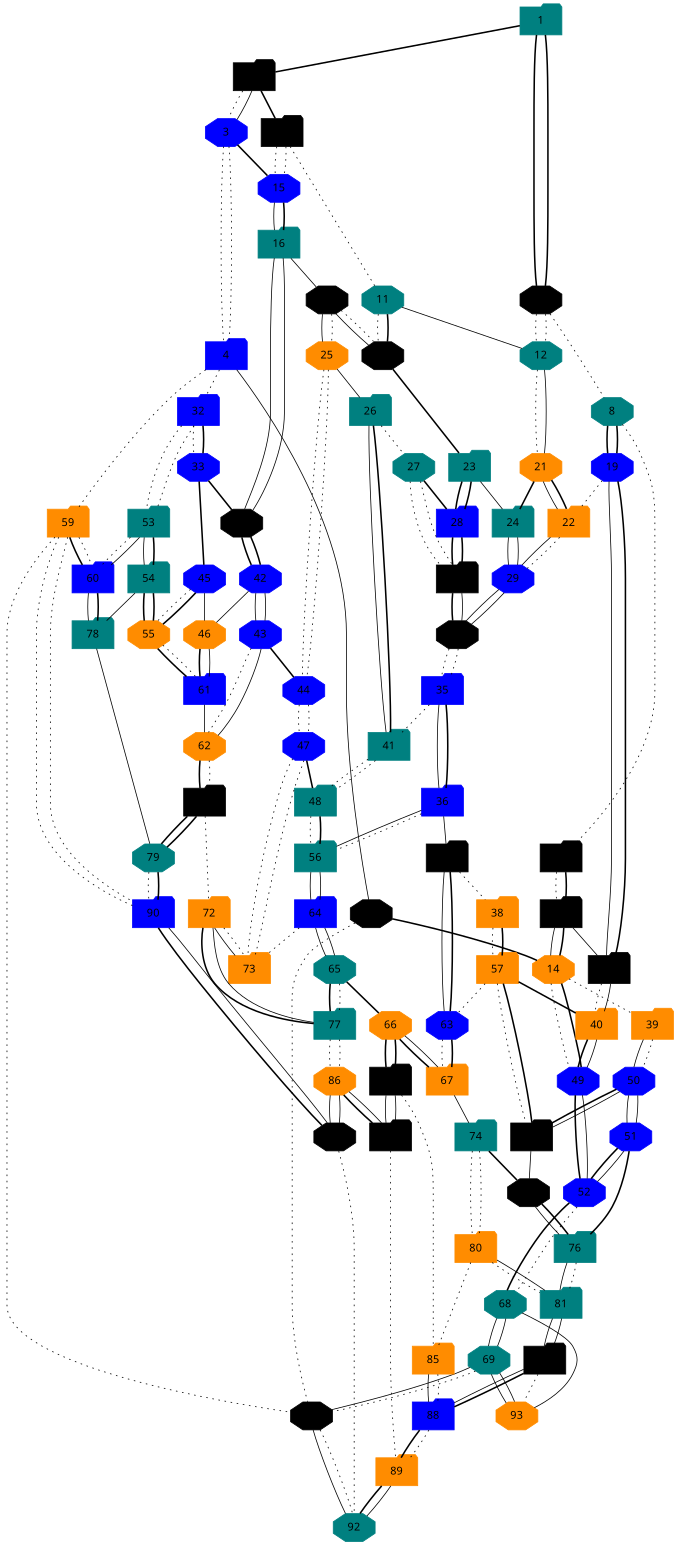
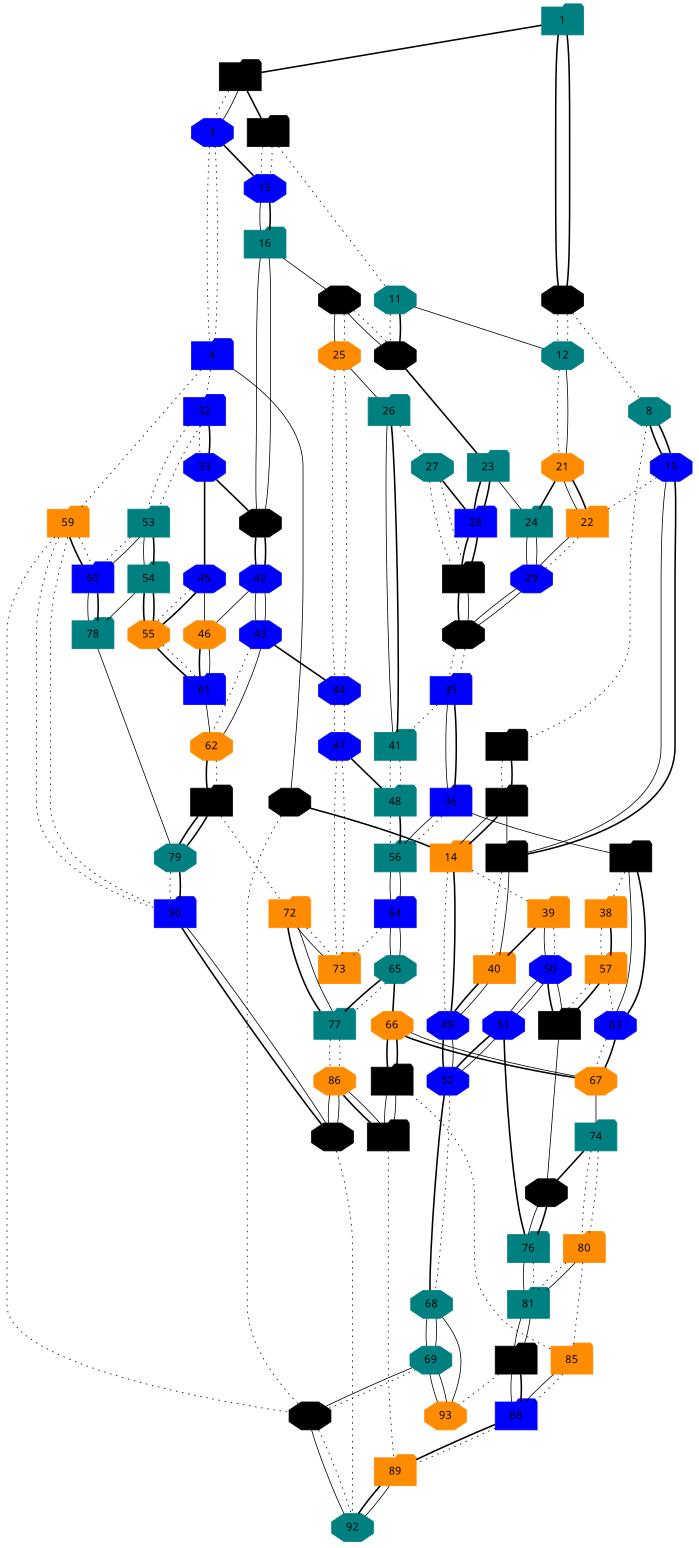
node "14": shape octagon -> folder
edge "57" -- "40": now "39" -- "40"
node "67": shape folder -> octagon
